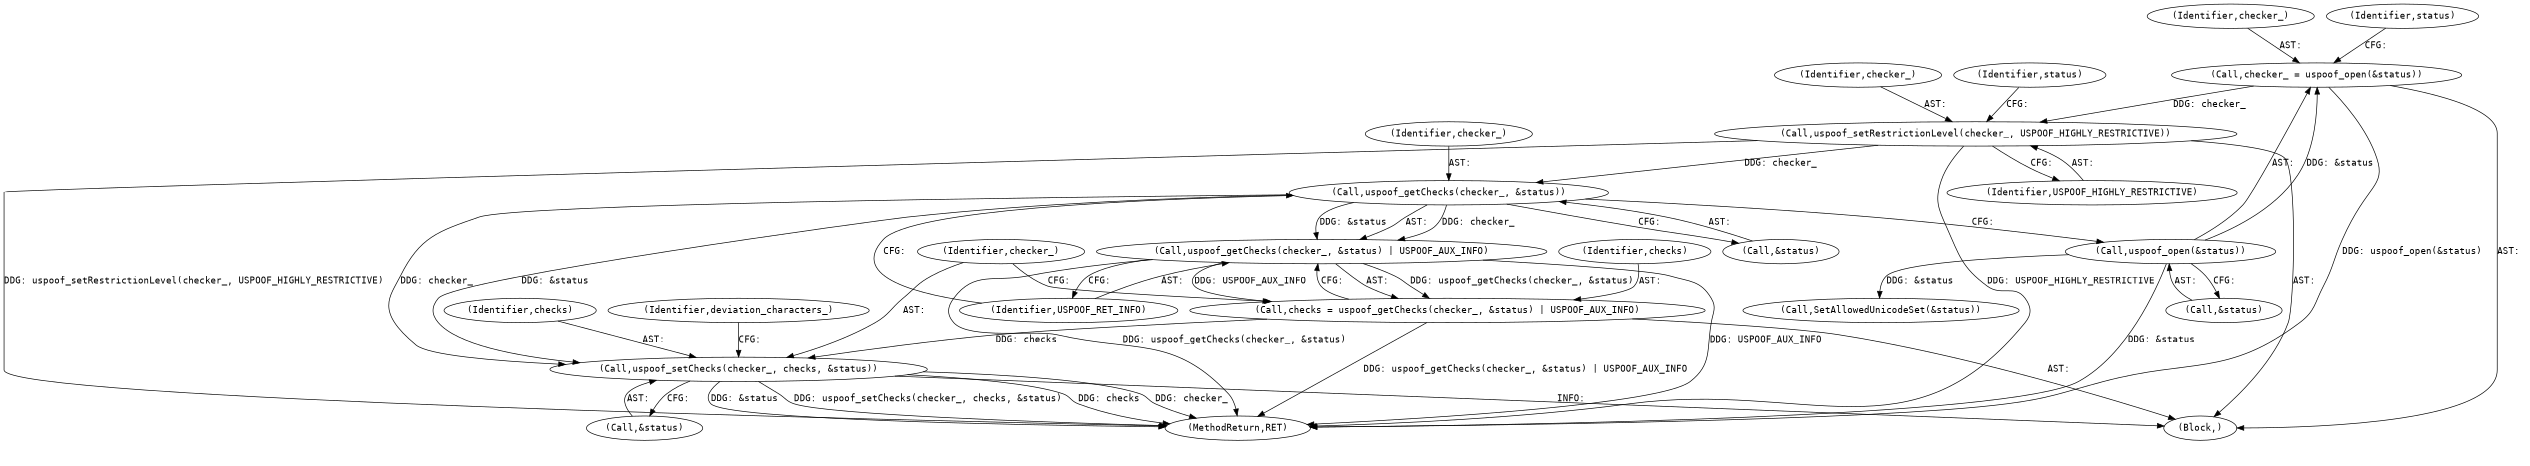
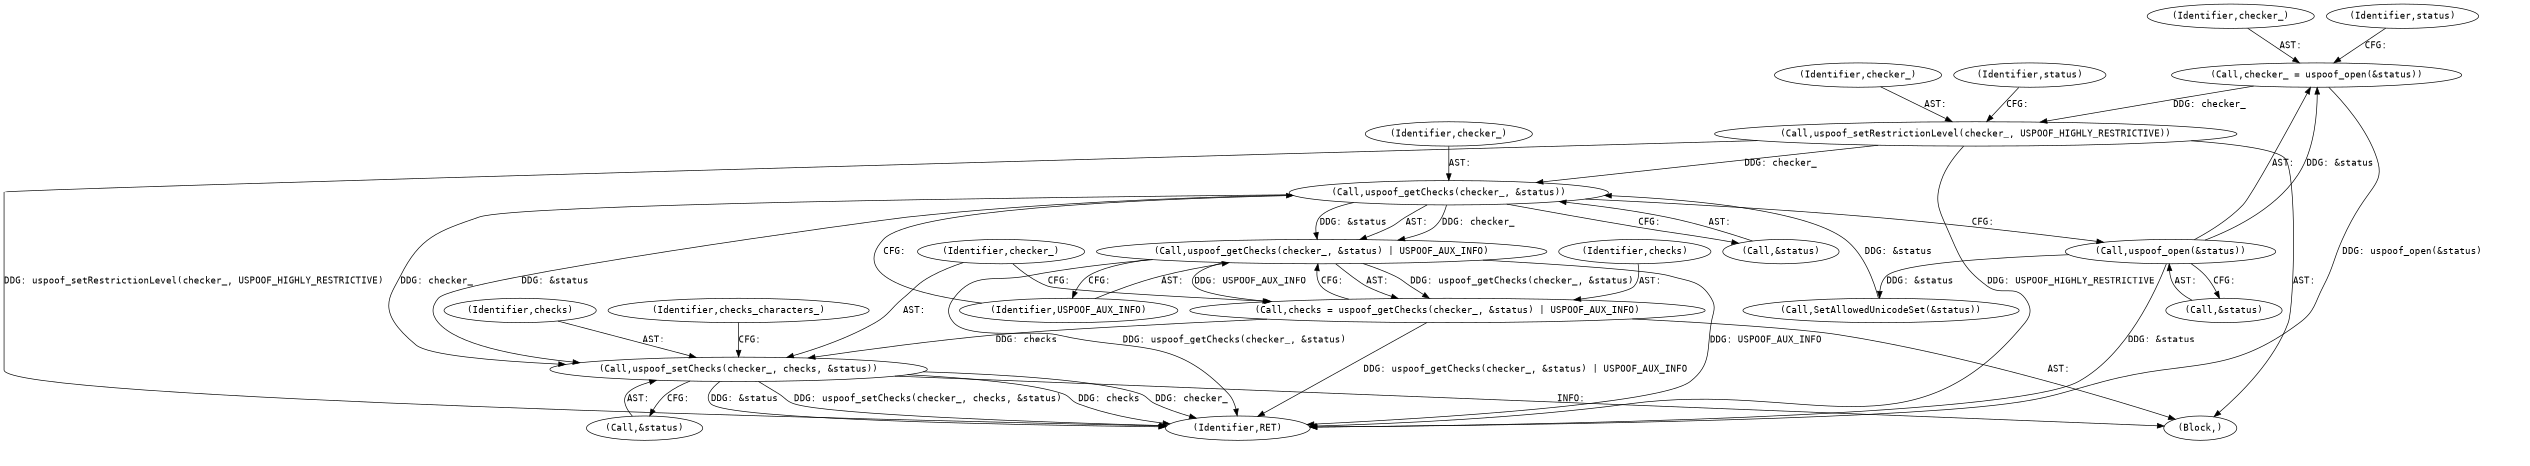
node "(Identifier,USPOOF_HIGHLY_RESTRICTIVE)": removed
edge "(Call,SetAllowedUnicodeSet(&status))" -> "(Call,uspoof_getChecks(checker_, &status))": added, label "DDG: &status"
node "(Identifier,deviation_characters_)": label "(Identifier,deviation_characters_)" -> "(Identifier,checks_characters_)"
node "(Identifier,USPOOF_RET_INFO)": label "(Identifier,USPOOF_RET_INFO)" -> "(Identifier,USPOOF_AUX_INFO)"
edge "(Call,checker_ = uspoof_open(&status))" -> "(Block,)": removed, label "AST:"
node "(MethodReturn,RET)": label "(MethodReturn,RET)" -> "(Identifier,RET)"
